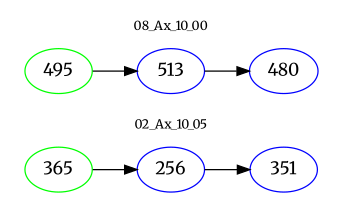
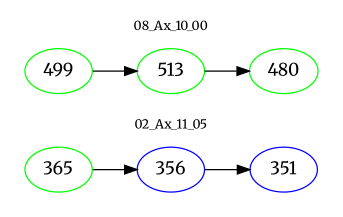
node "495": label "495" -> "499"
node "513": color blue -> green
node "480": color blue -> green
cluster "02_Ax_10_05": label "02_Ax_10_05" -> "02_Ax_11_05"
node "256": label "256" -> "356"
